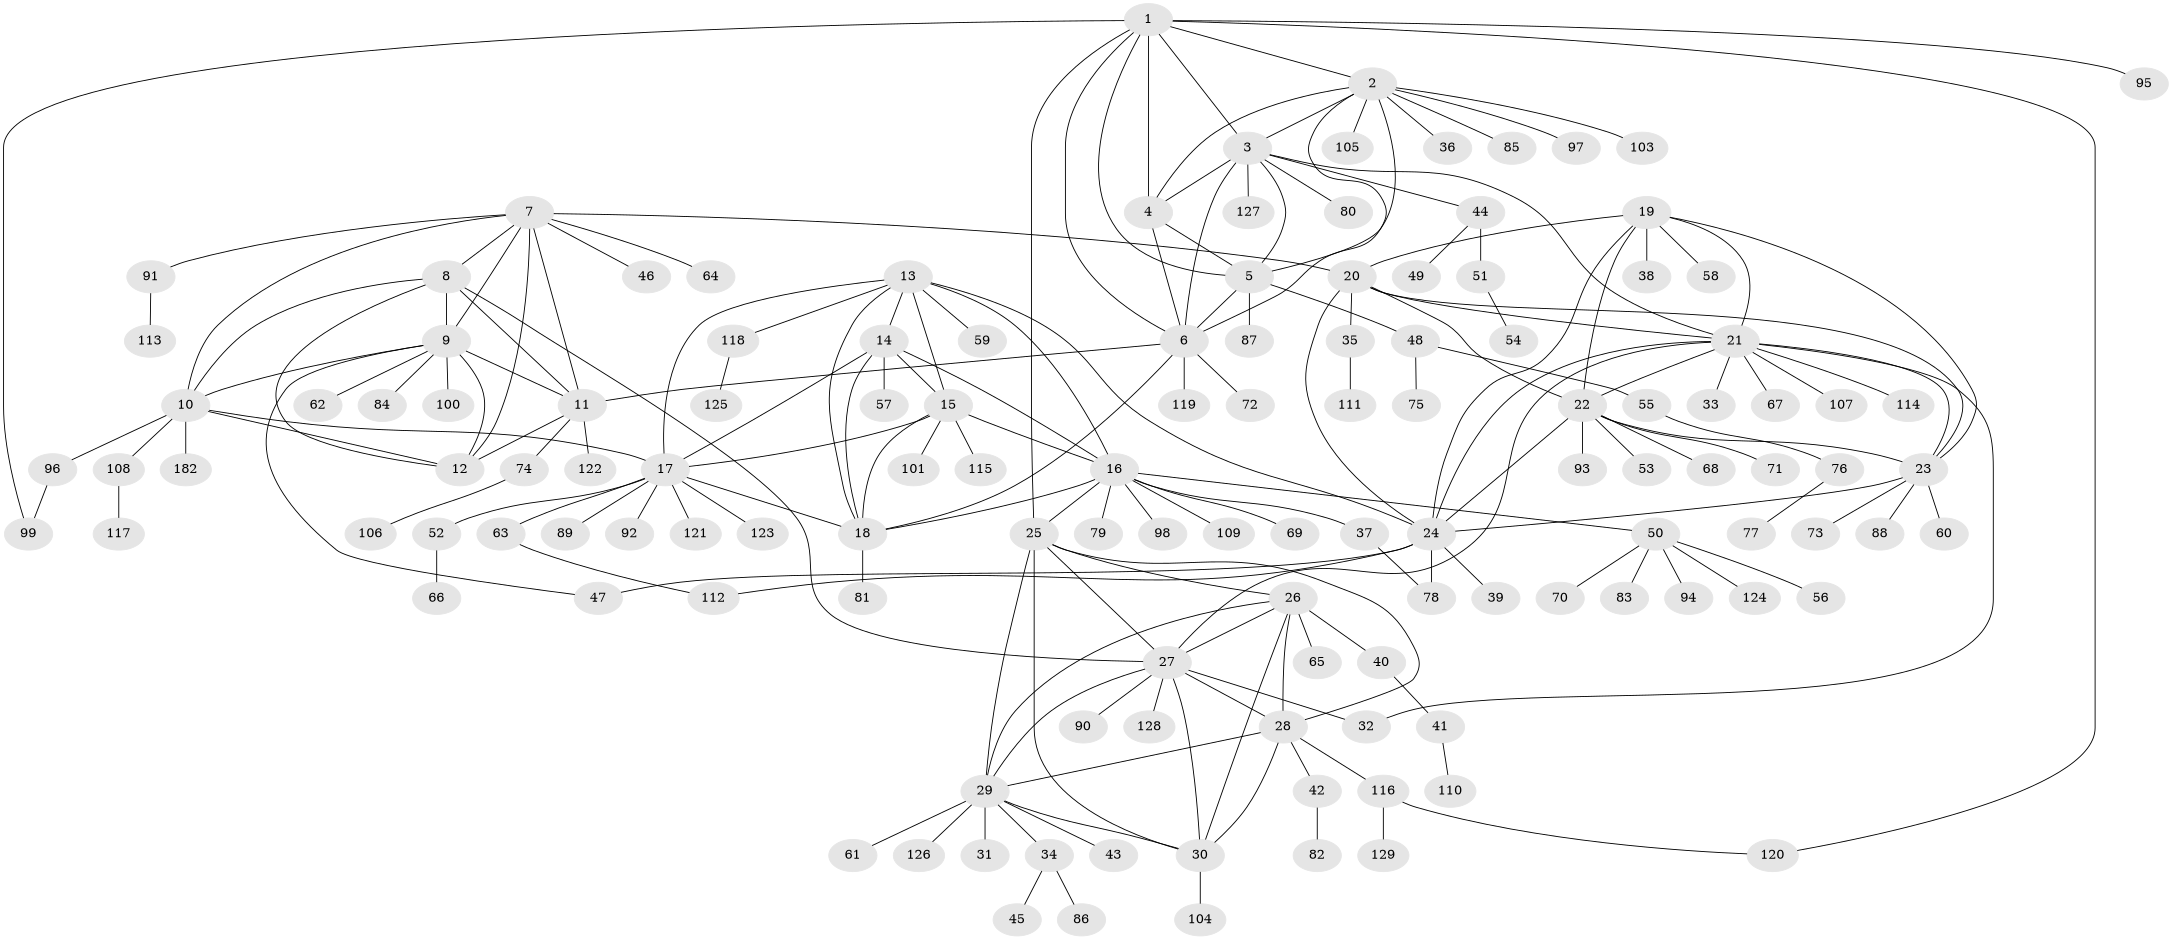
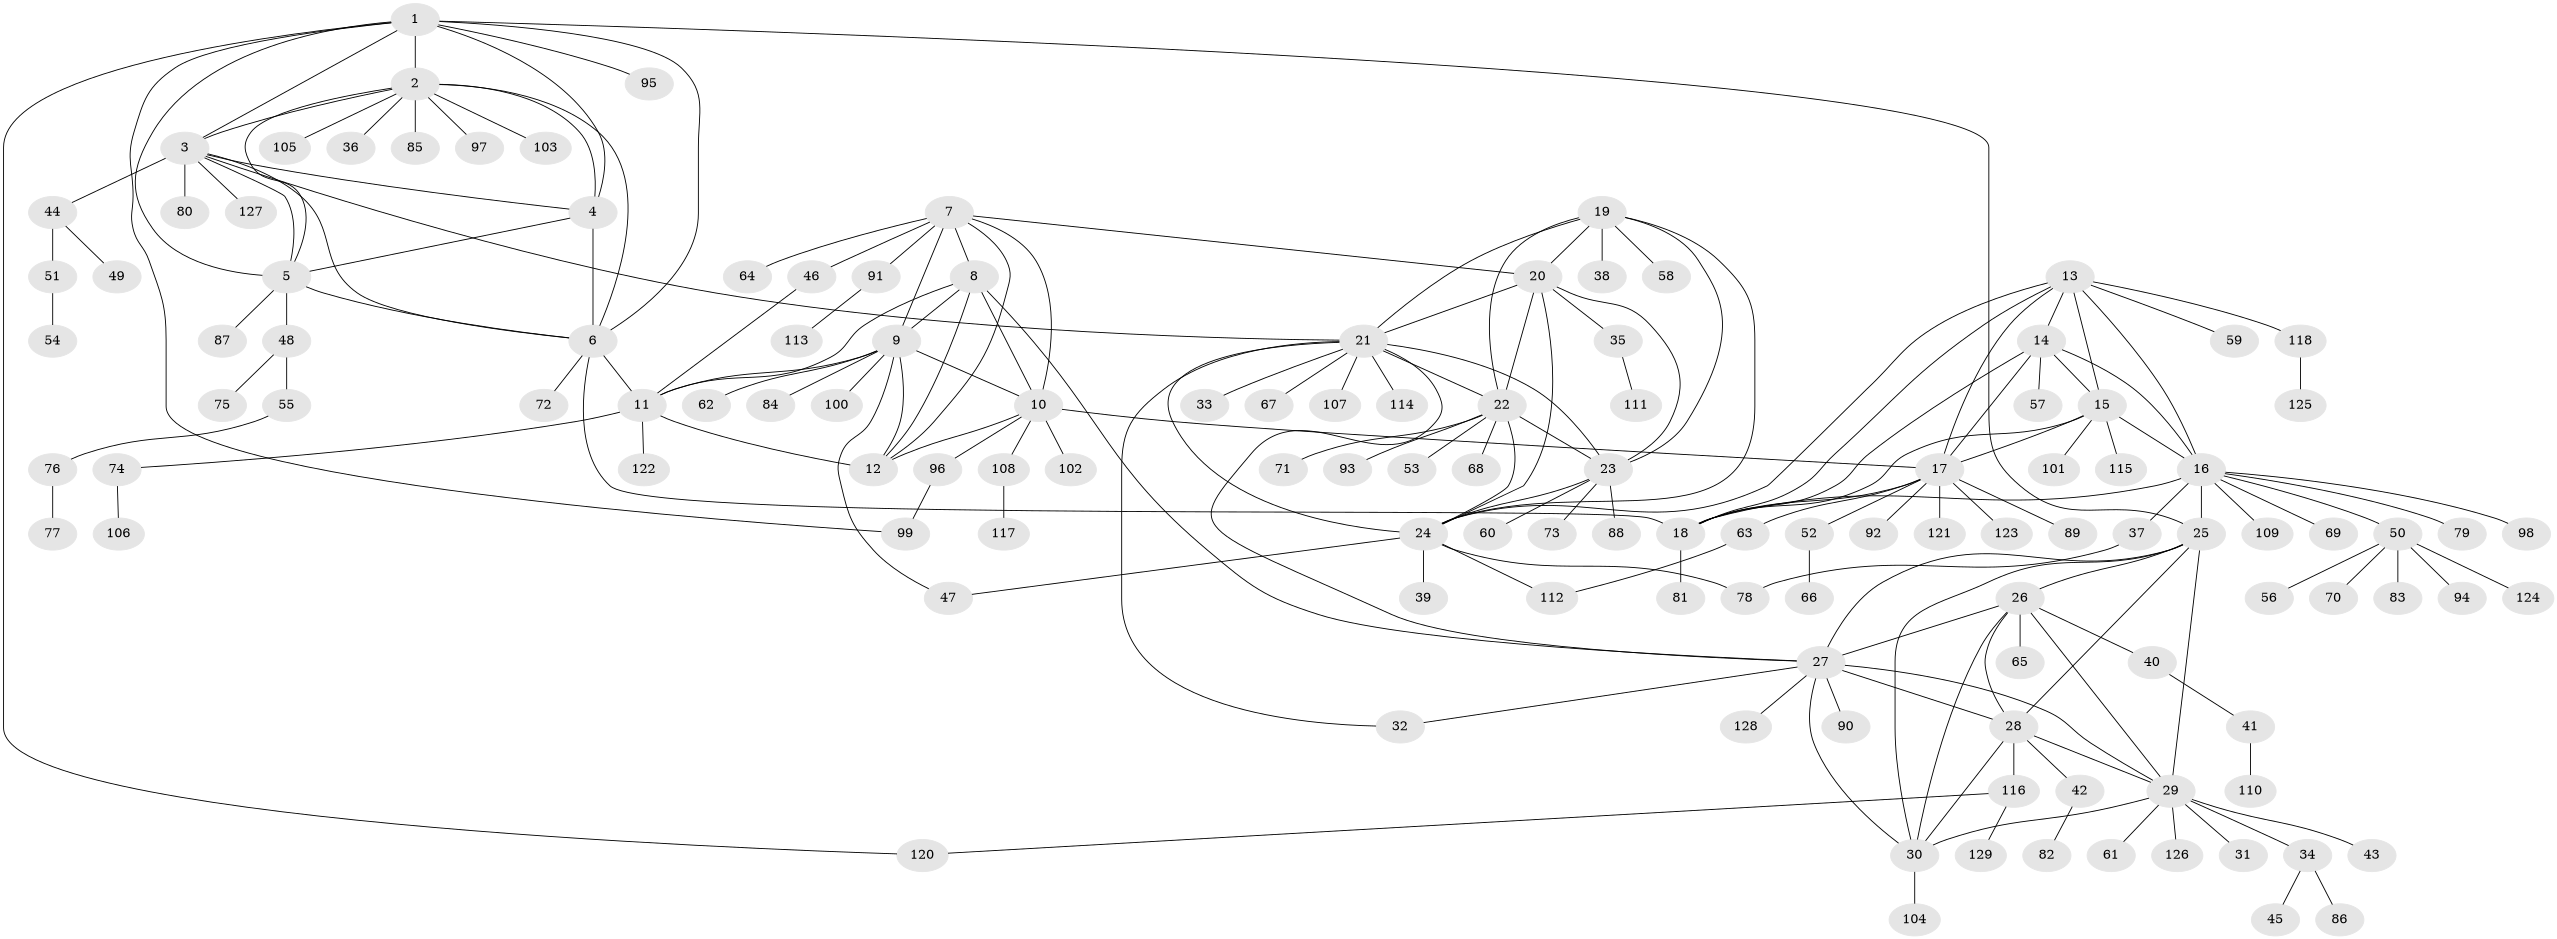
edge "7" -- "11": now "46" -- "11"
node "119": removed
node "182": label "182" -> "102"
